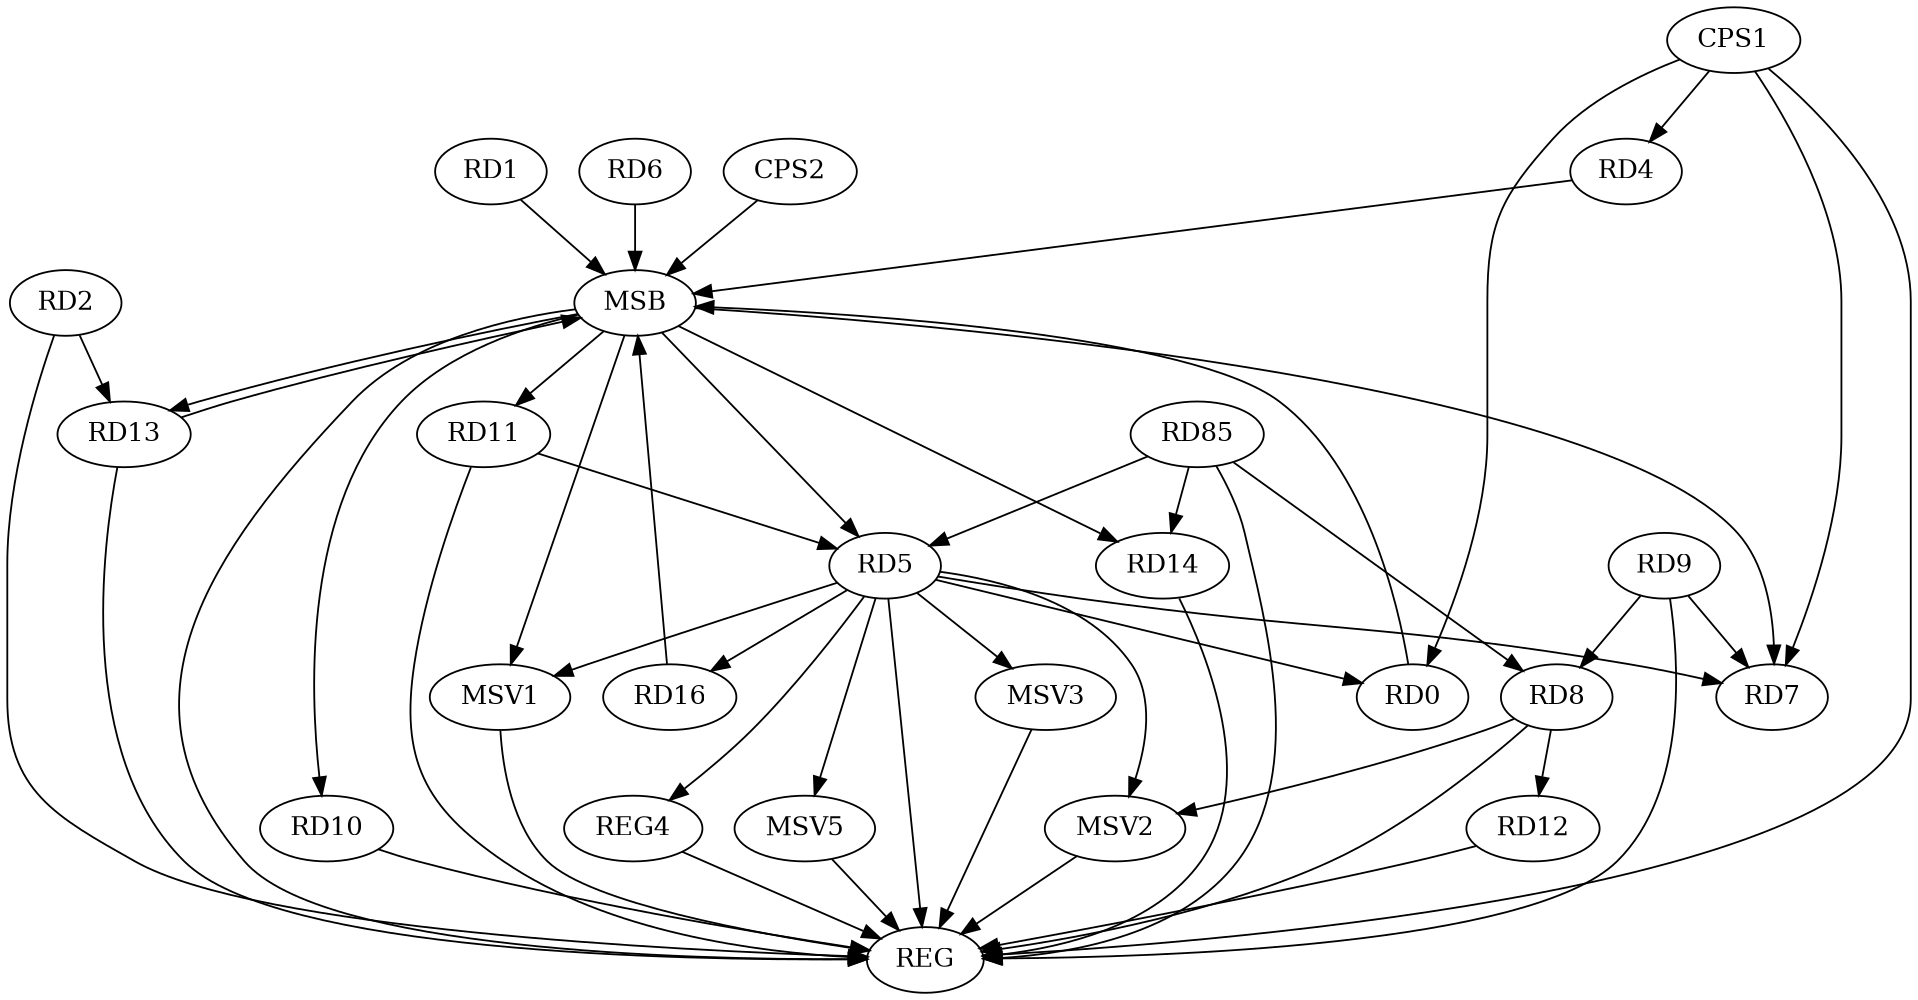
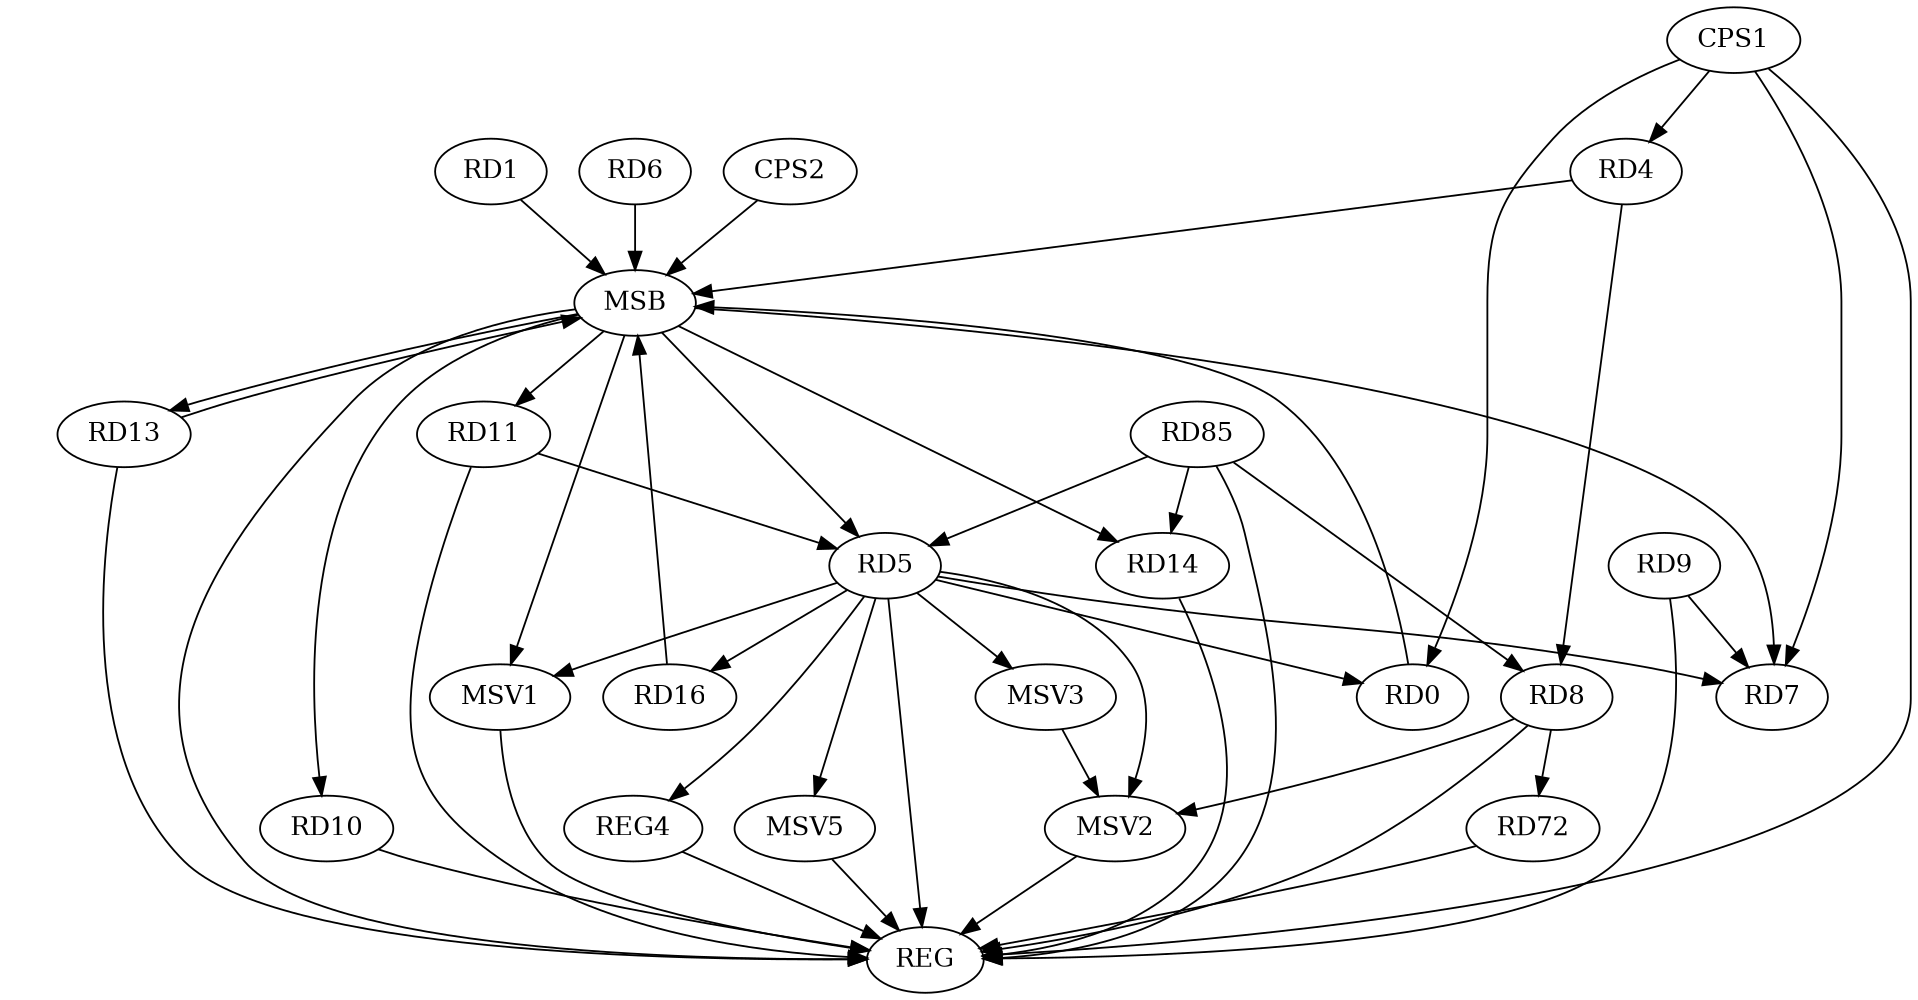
node "RD2": removed
edge "RD9" -> "RD8": now "RD4" -> "RD8"
edge "MSV3" -> "REG": now "MSV3" -> "MSV2"
node "RD12": label "RD12" -> "RD72"
